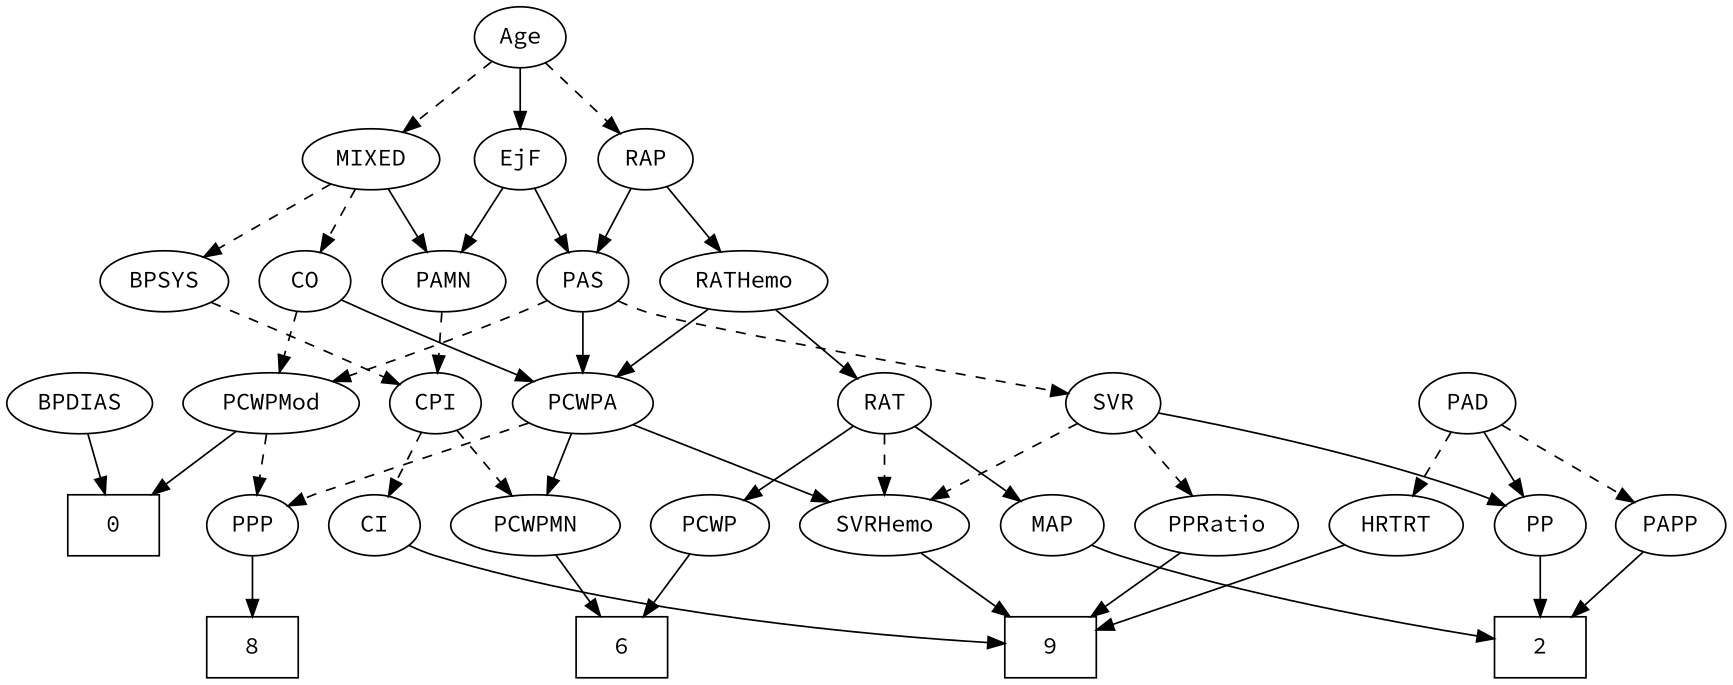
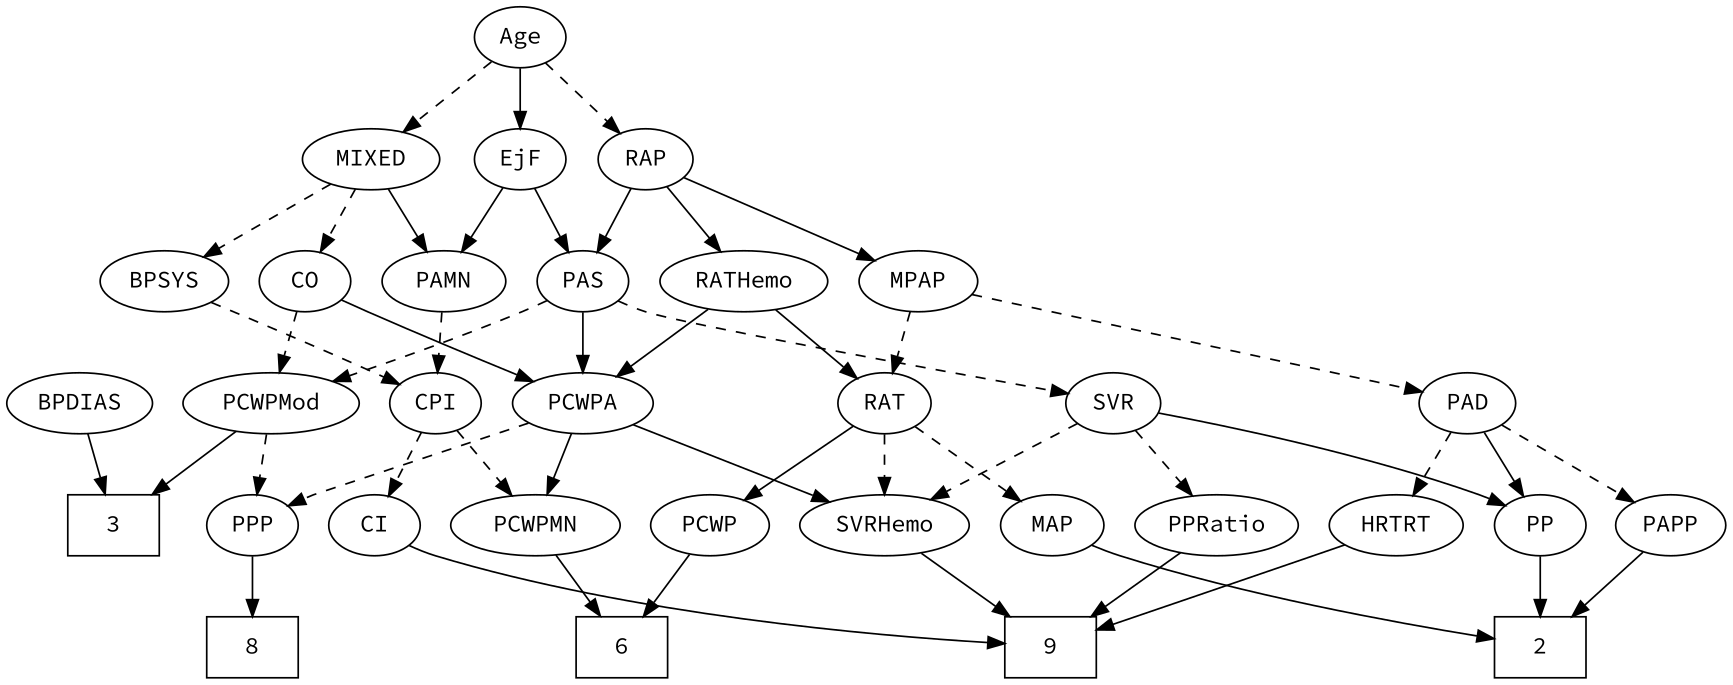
node "MPAP": added
edge "RAT" -> "MAP": style solid -> dashed
node "0": label "0" -> "3"
